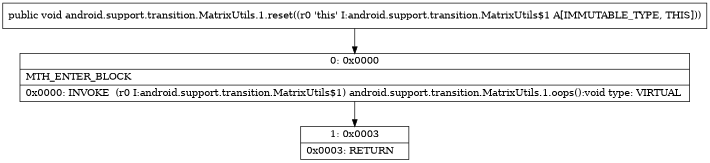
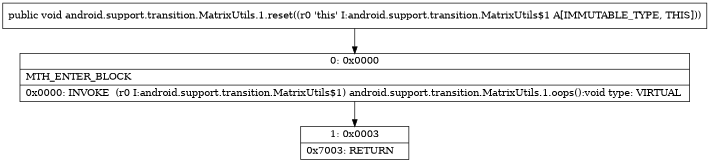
node "1: 0x0003": text "0x0003: RETURN" -> "0x7003: RETURN"
